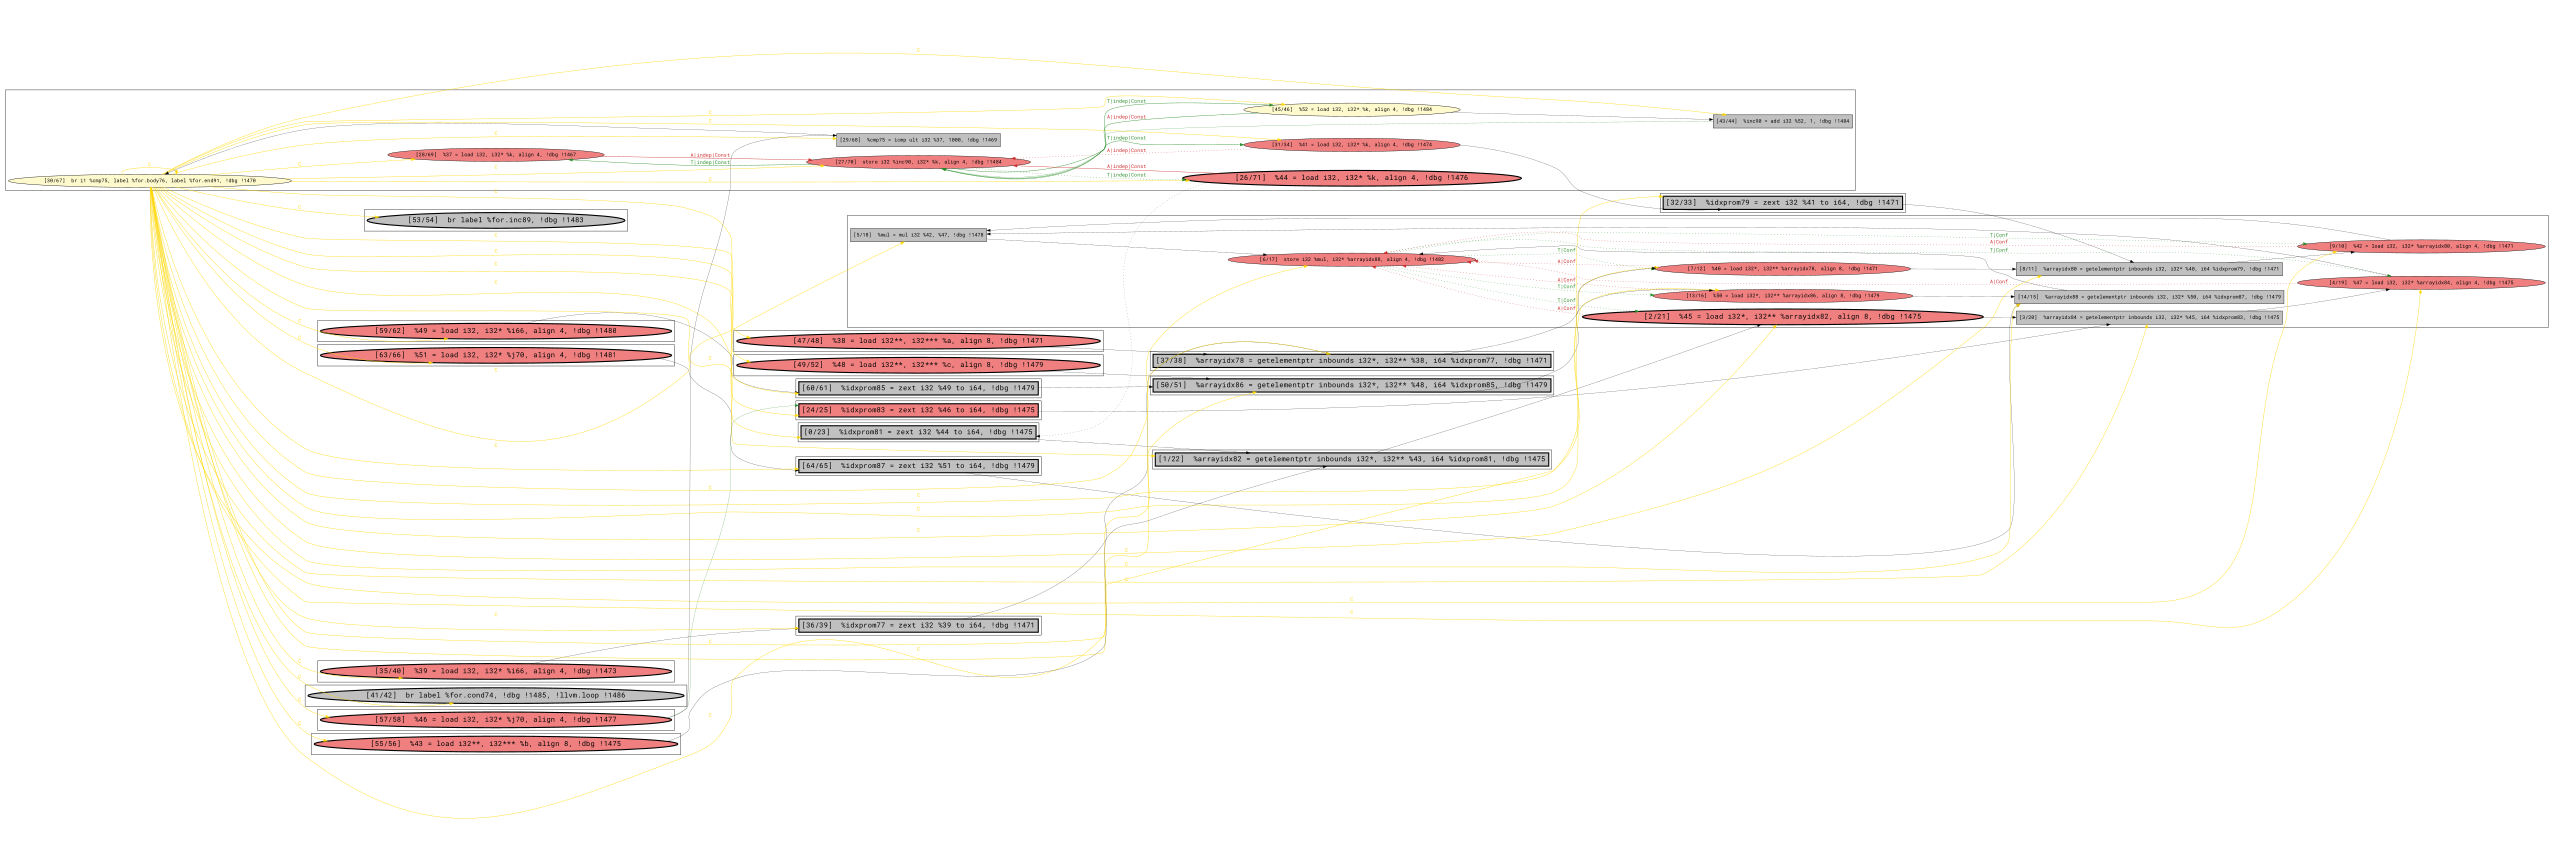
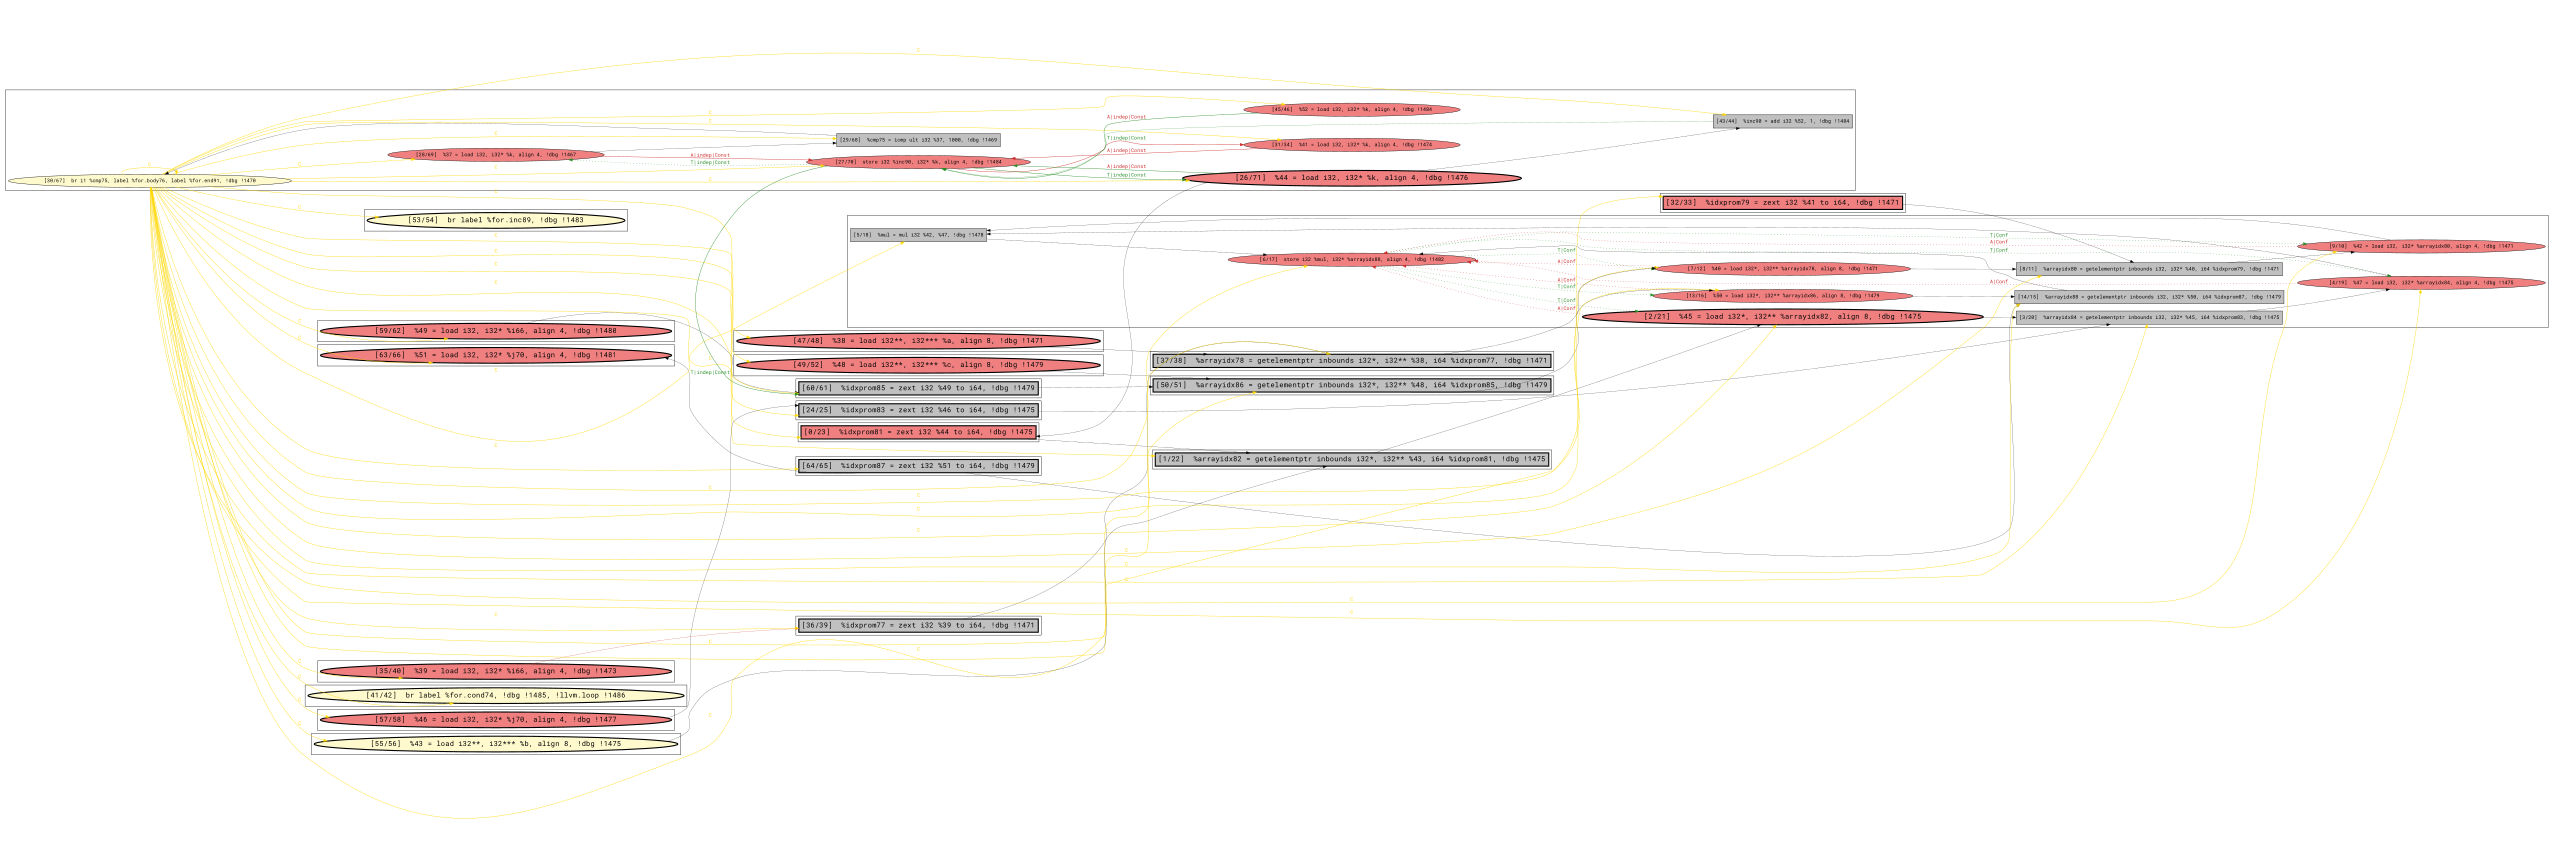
node "[45/46]  %52 = load i32, i32* %k, align 4, !dbg !1484": fillcolor lemonchiffon -> lightcoral
edge "[45/46]  %52 = load i32, i32* %k, align 4, !dbg !1484" -> "[43/44]  %inc90 = add i32 %52, 1, !dbg !1484": now "[26/71]  %44 = load i32, i32* %k, align 4, !dbg !1476" -> "[43/44]  %inc90 = add i32 %52, 1, !dbg !1484"
edge "[27/70]  store i32 %inc90, i32* %k, align 4, !dbg !1484" -> "[45/46]  %52 = load i32, i32* %k, align 4, !dbg !1484": now "[27/70]  store i32 %inc90, i32* %k, align 4, !dbg !1484" -> "[60/61]  %idxprom85 = zext i32 %49 to i64, !dbg !1479"
edge "[31/34]  %41 = load i32, i32* %k, align 4, !dbg !1474" -> "[27/70]  store i32 %inc90, i32* %k, align 4, !dbg !1484": style dotted -> solid
edge "[27/70]  store i32 %inc90, i32* %k, align 4, !dbg !1484" -> "[31/34]  %41 = load i32, i32* %k, align 4, !dbg !1474": color forestgreen -> firebrick3
edge "[27/70]  store i32 %inc90, i32* %k, align 4, !dbg !1484" -> "[28/69]  %37 = load i32, i32* %k, align 4, !dbg !1467": style solid -> dotted
edge "[26/71]  %44 = load i32, i32* %k, align 4, !dbg !1476" -> "[27/70]  store i32 %inc90, i32* %k, align 4, !dbg !1484": color firebrick3 -> forestgreen
edge "[27/70]  store i32 %inc90, i32* %k, align 4, !dbg !1484" -> "[26/71]  %44 = load i32, i32* %k, align 4, !dbg !1476": style dotted -> solid
edge "[31/34]  %41 = load i32, i32* %k, align 4, !dbg !1474" -> "[32/33]  %idxprom79 = zext i32 %41 to i64, !dbg !1471": removed
node "[32/33]  %idxprom79 = zext i32 %41 to i64, !dbg !1471": fillcolor grey -> lightcoral
node "[53/54]  br label %for.inc89, !dbg !1483": fillcolor grey -> lemonchiffon
edge "[26/71]  %44 = load i32, i32* %k, align 4, !dbg !1476" -> "[0/23]  %idxprom81 = zext i32 %44 to i64, !dbg !1475": style dotted -> solid
edge "[57/58]  %46 = load i32, i32* %j70, align 4, !dbg !1477" -> "[29/68]  %cmp75 = icmp ult i32 %37, 1000, !dbg !1469": now "[28/69]  %37 = load i32, i32* %k, align 4, !dbg !1467" -> "[29/68]  %cmp75 = icmp ult i32 %37, 1000, !dbg !1469"
edge "[63/66]  %51 = load i32, i32* %j70, align 4, !dbg !1481" -> "[64/65]  %idxprom87 = zext i32 %51 to i64, !dbg !1479": reversed
node "[24/25]  %idxprom83 = zext i32 %46 to i64, !dbg !1475": fillcolor lightcoral -> grey
node "[0/23]  %idxprom81 = zext i32 %44 to i64, !dbg !1475": fillcolor grey -> lightcoral
edge "[57/58]  %46 = load i32, i32* %j70, align 4, !dbg !1477" -> "[24/25]  %idxprom83 = zext i32 %46 to i64, !dbg !1475": color forestgreen -> black
edge "[35/40]  %39 = load i32, i32* %i66, align 4, !dbg !1473" -> "[36/39]  %idxprom77 = zext i32 %39 to i64, !dbg !1471": color black -> firebrick3
node "[41/42]  br label %for.cond74, !dbg !1485, !llvm.loop !1486": fillcolor grey -> lemonchiffon
node "[55/56]  %43 = load i32**, i32*** %b, align 8, !dbg !1475": fillcolor lightcoral -> lemonchiffon
